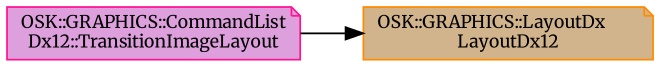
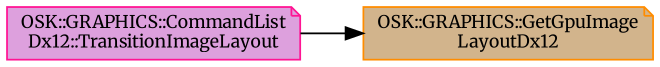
node "OSK::GRAPHICS::LayoutDx LayoutDx12": label "OSK::GRAPHICS::LayoutDx LayoutDx12" -> "OSK::GRAPHICS::GetGpuImage LayoutDx12"
